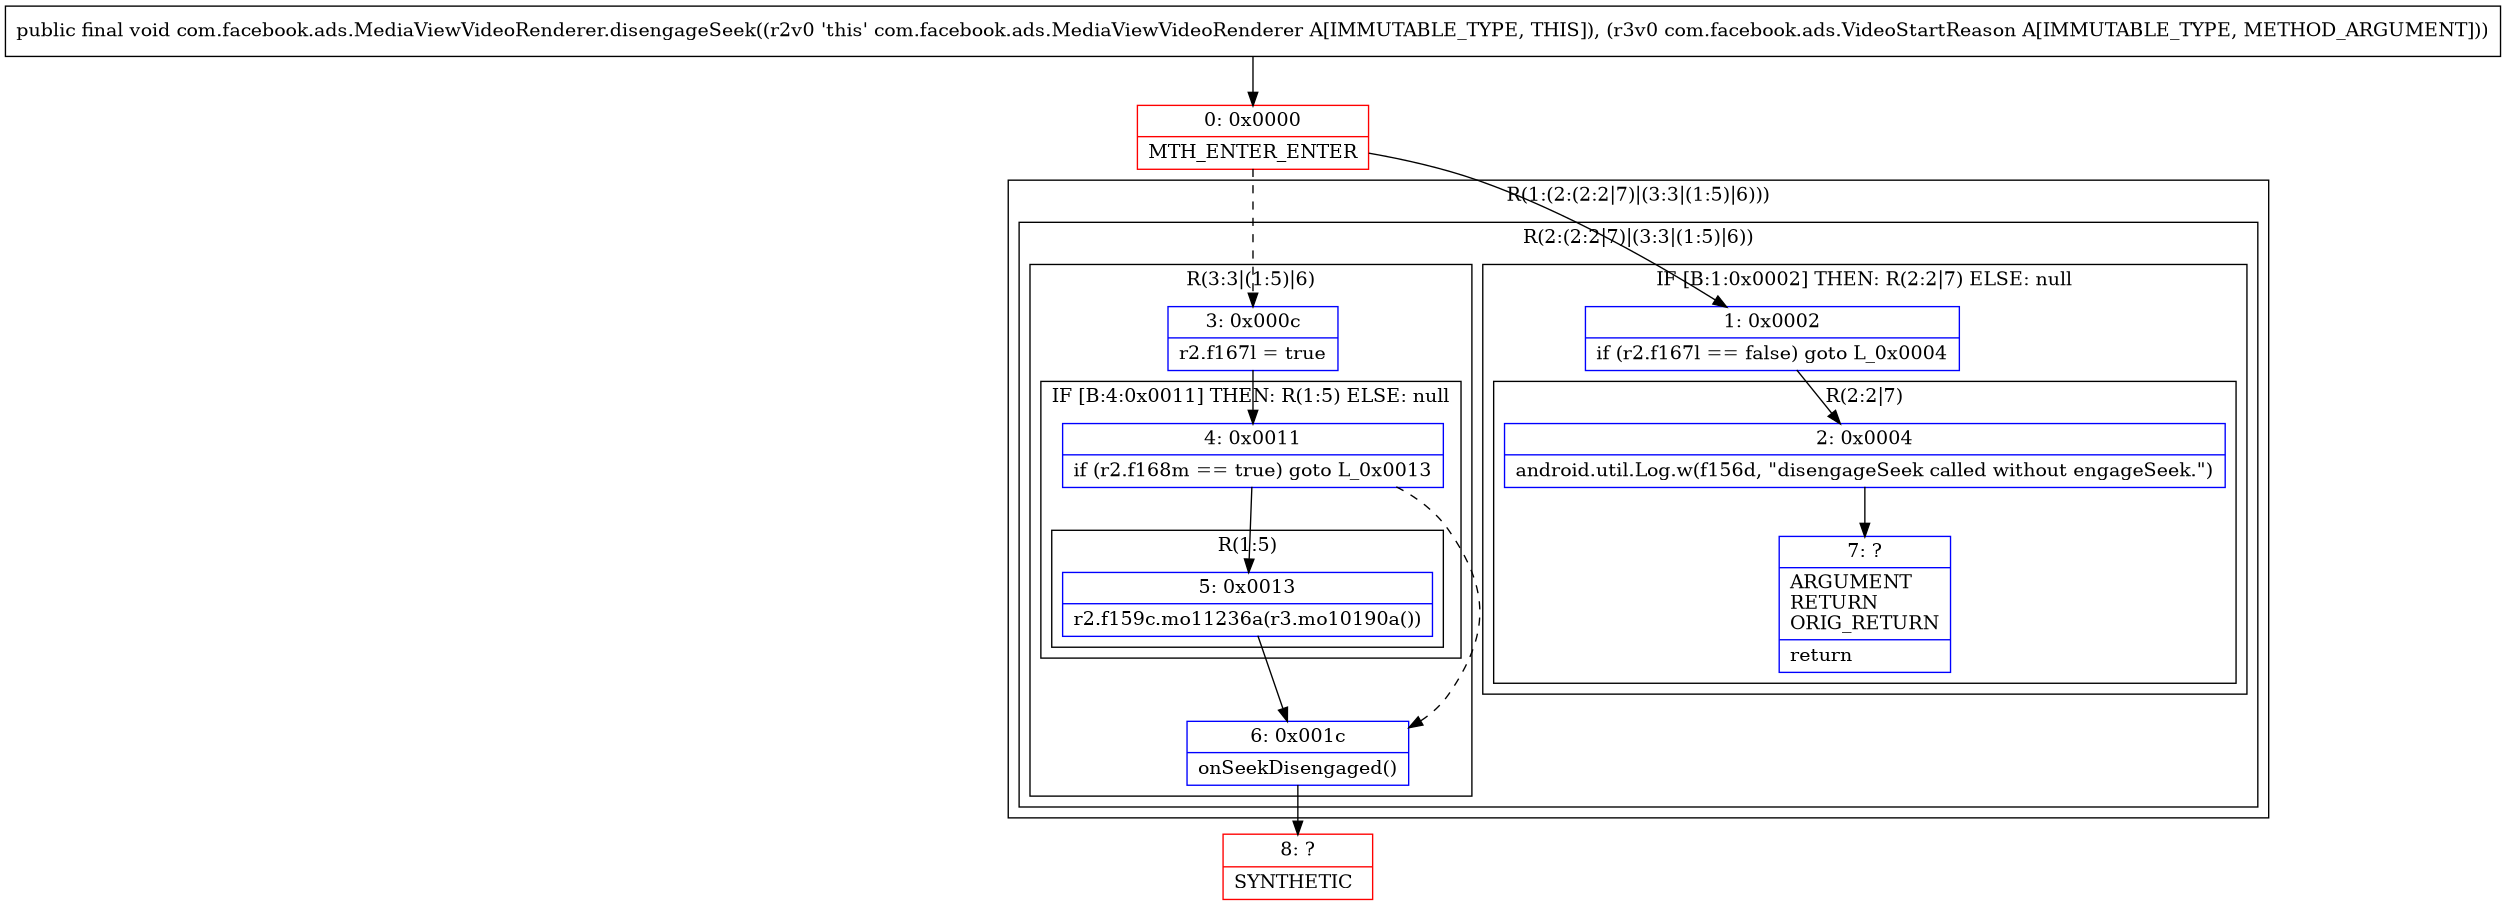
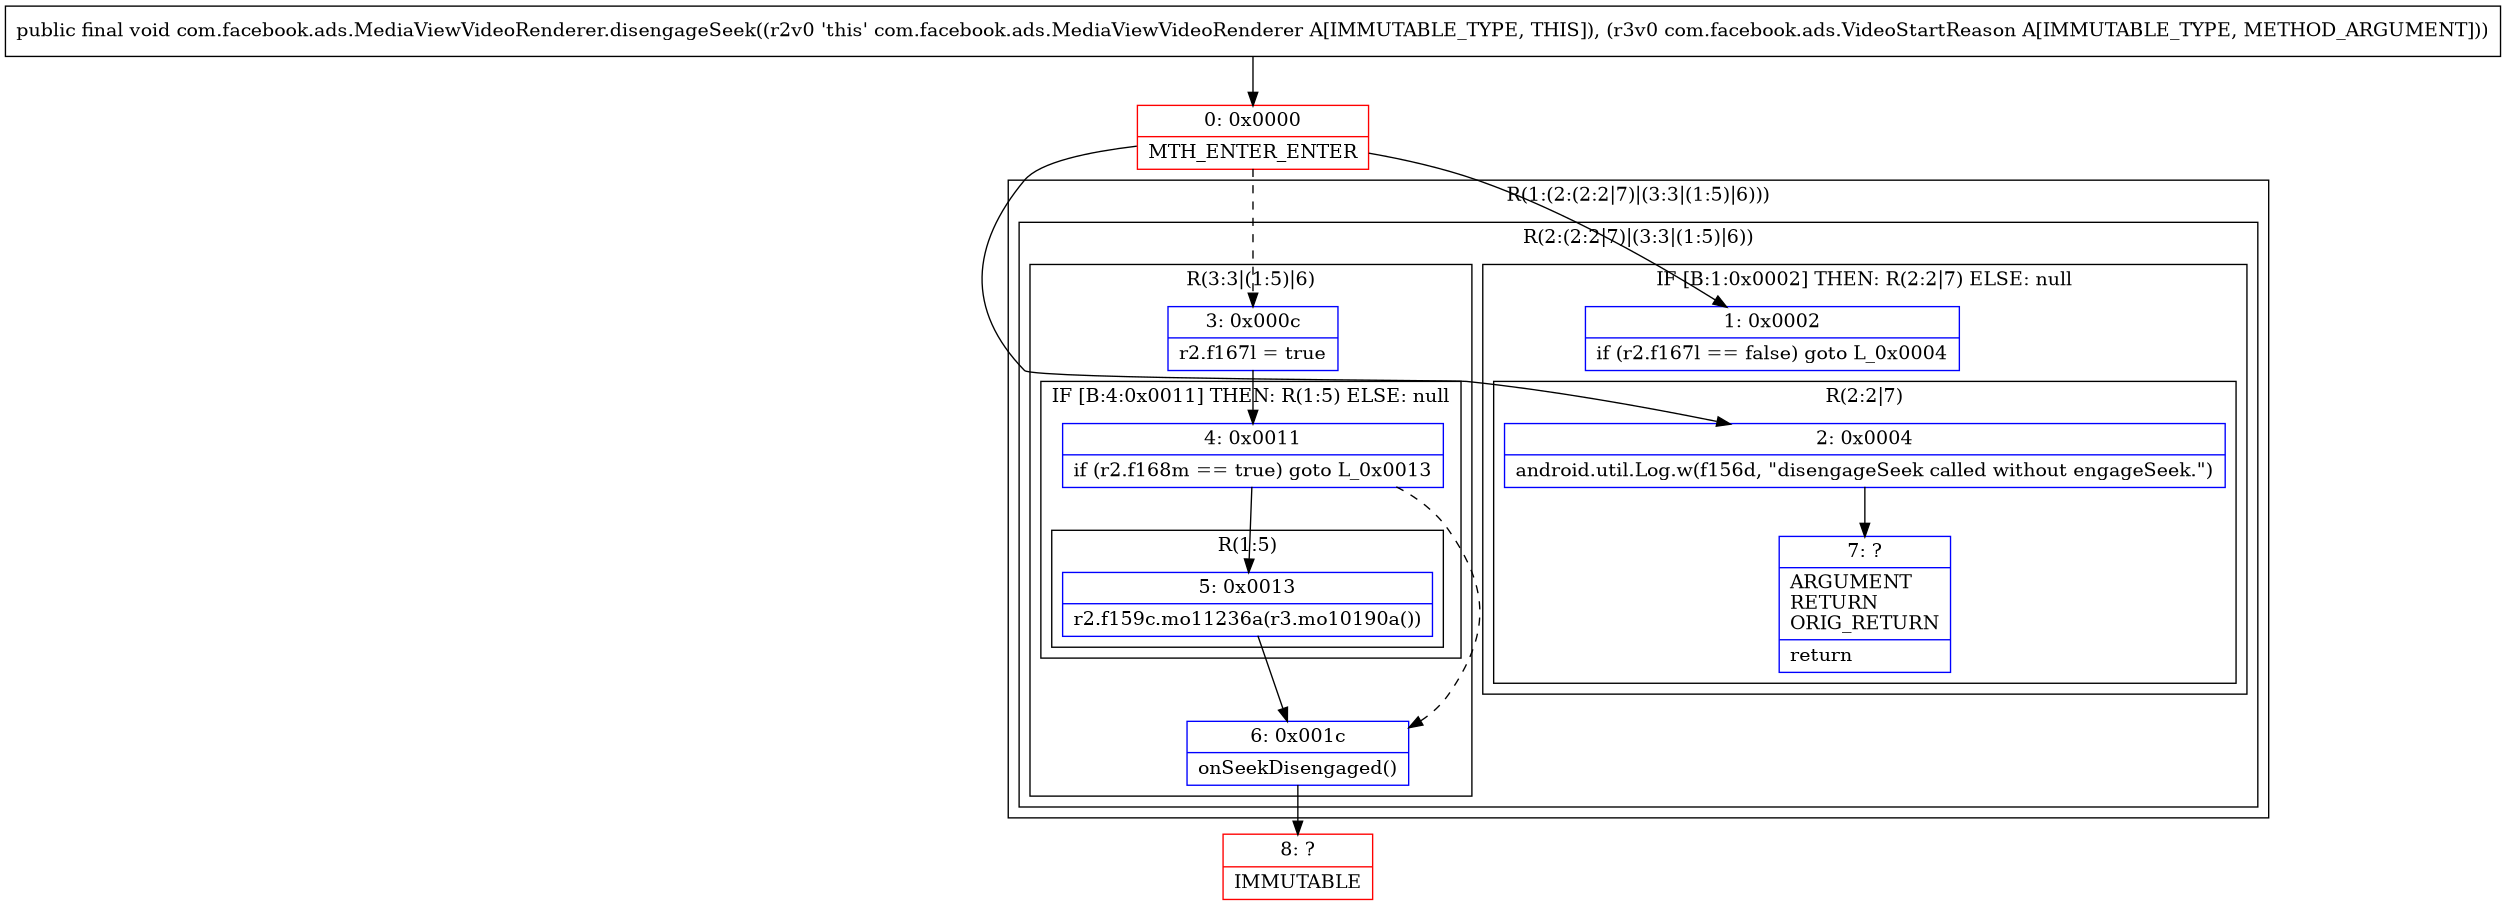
edge "1: 0x0002" -> "2: 0x0004": now "0: 0x0000" -> "2: 0x0004"
node "8: ?": text "SYNTHETIC" -> "IMMUTABLE"
